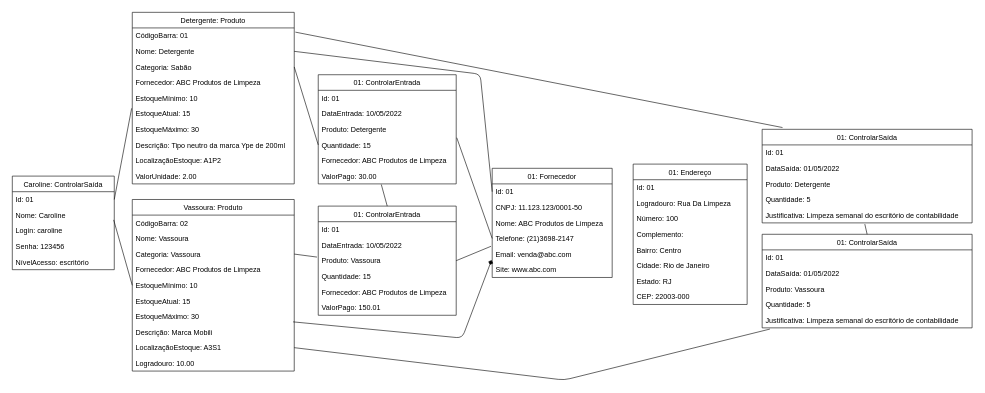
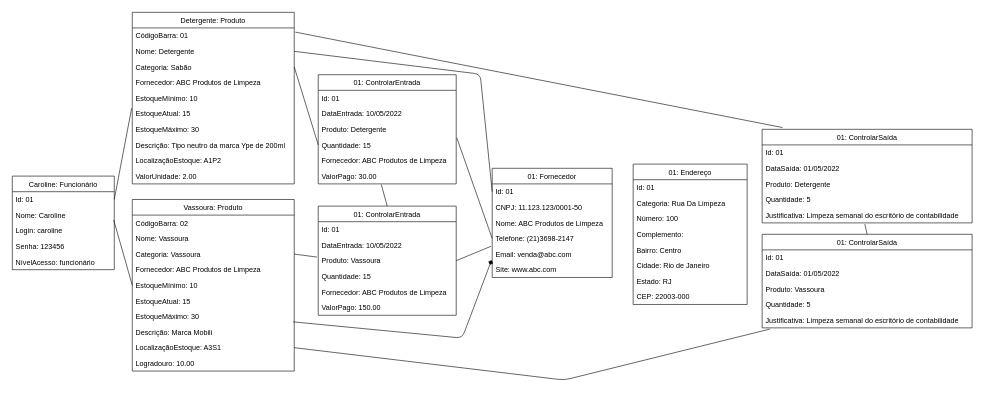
node "Caroline: ControlarSaída": label "Caroline: ControlarSaída" -> "Caroline: Funcionário"
node "Logradouro: Rua Da Limpeza": label "Logradouro: Rua Da Limpeza" -> "Categoria: Rua Da Limpeza"
node "NívelAcesso: escritório": label "NívelAcesso: escritório" -> "NívelAcesso: funcionário"
node "ValorPago: 150.01": label "ValorPago: 150.01" -> "ValorPago: 150.00"
